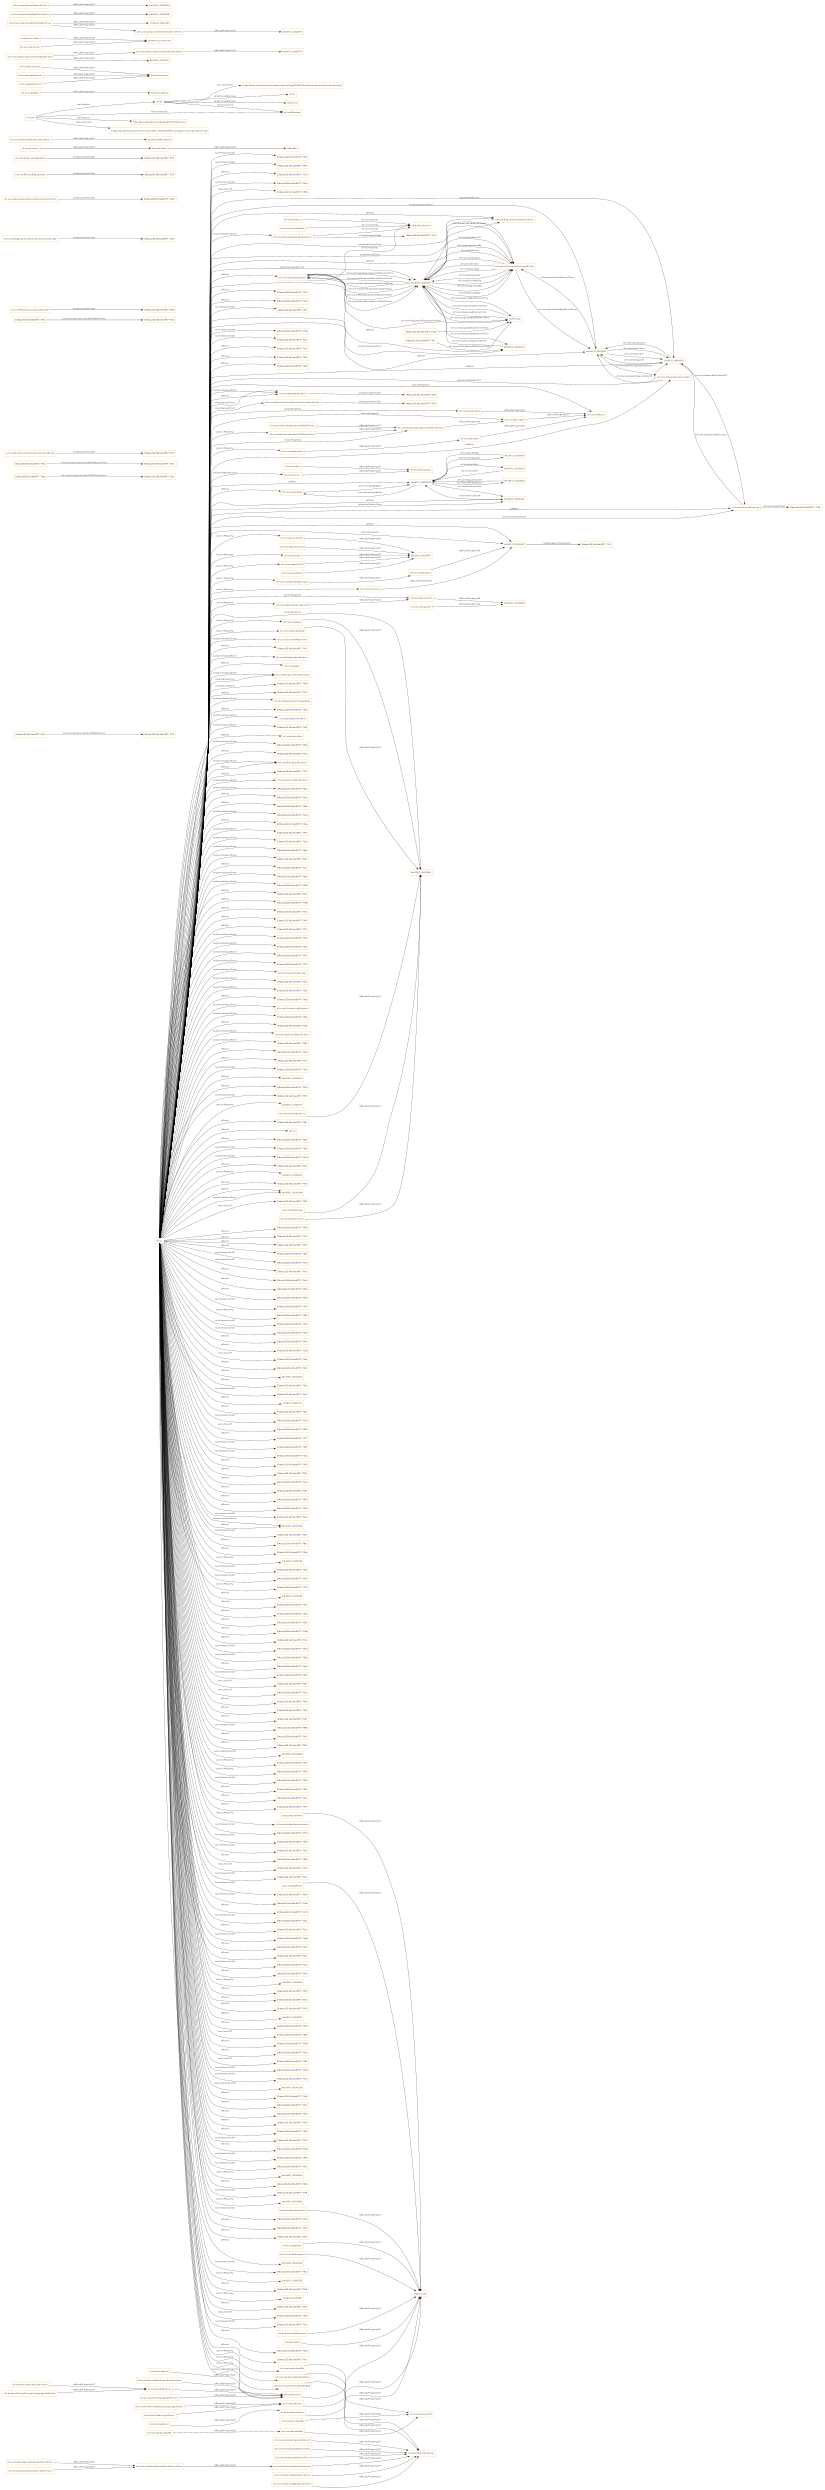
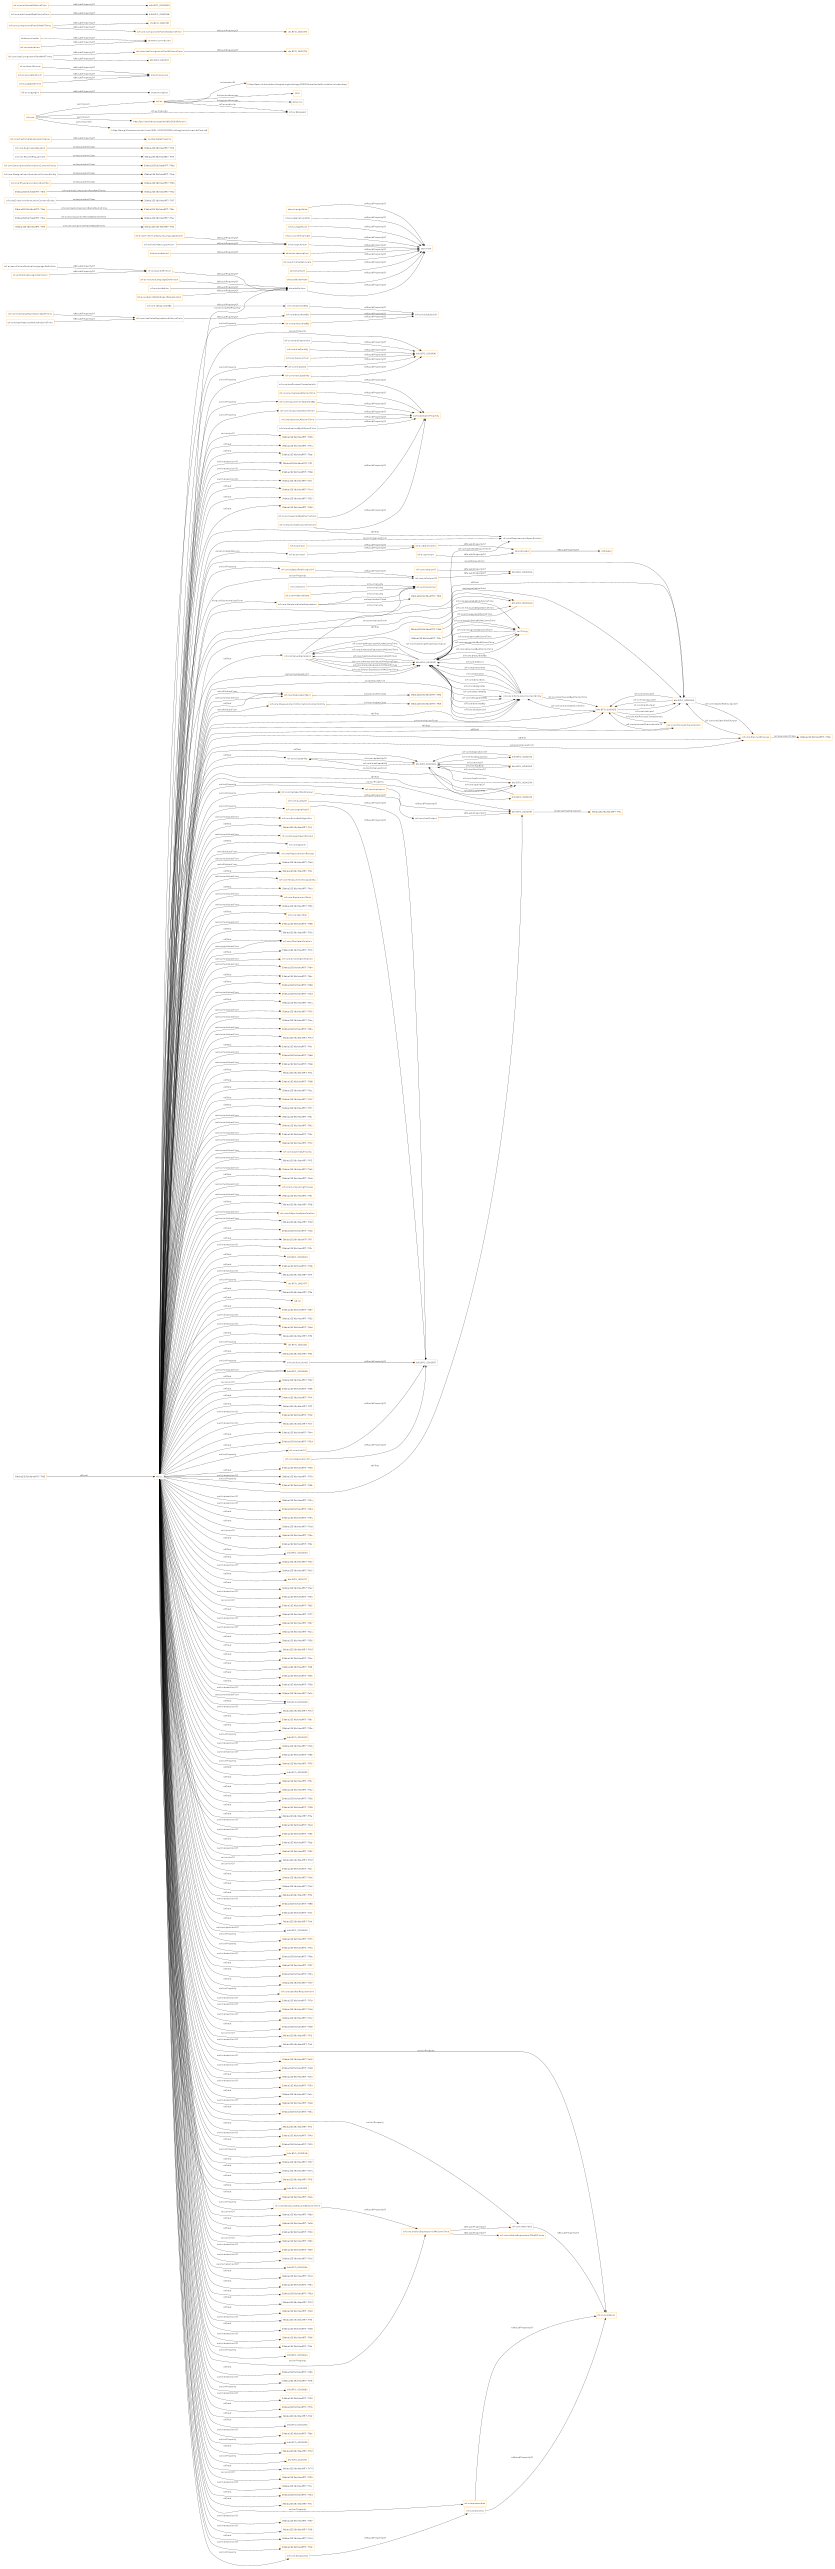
edge "NULL" -> "iof-core:MeasuredValueExpression": label "owl:someValuesFrom" -> "isInputOf:someValuesFrom"
edge "iof-core:isValueExpressionOfAtAllTimes" -> "iof-core:isValueExpressionOfAtSomeTime": reversed
edge "iof-av:abbreviation" -> "skos:altLabel": added, label "rdfs:subPropertyOf"
edge "NULL" -> "39bba255:18cfdedff17:-7f65": reversed
edge "iof-core:hasValueExpressionAtSomeTime" -> "iof-core:hasProcessCharacteristic": now "iof-core:hasValueExpressionAtSomeTime" -> "iof-core:describedBy"
